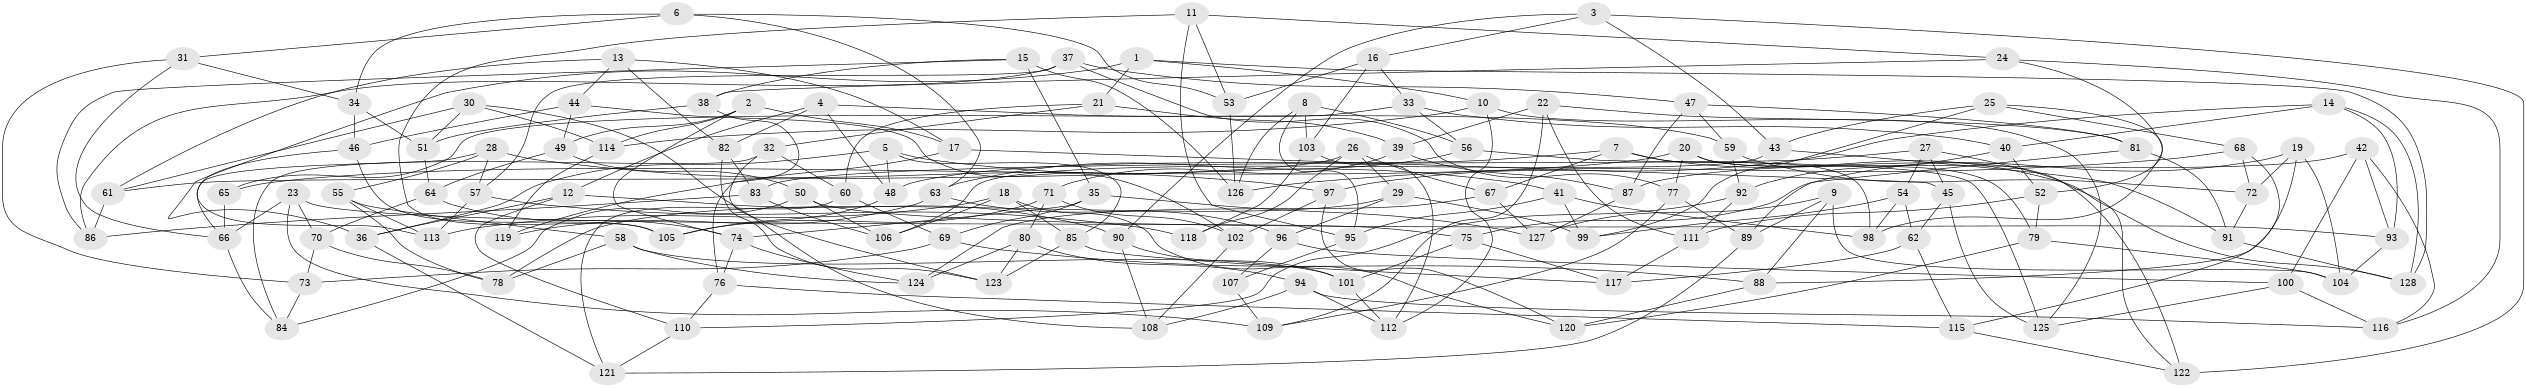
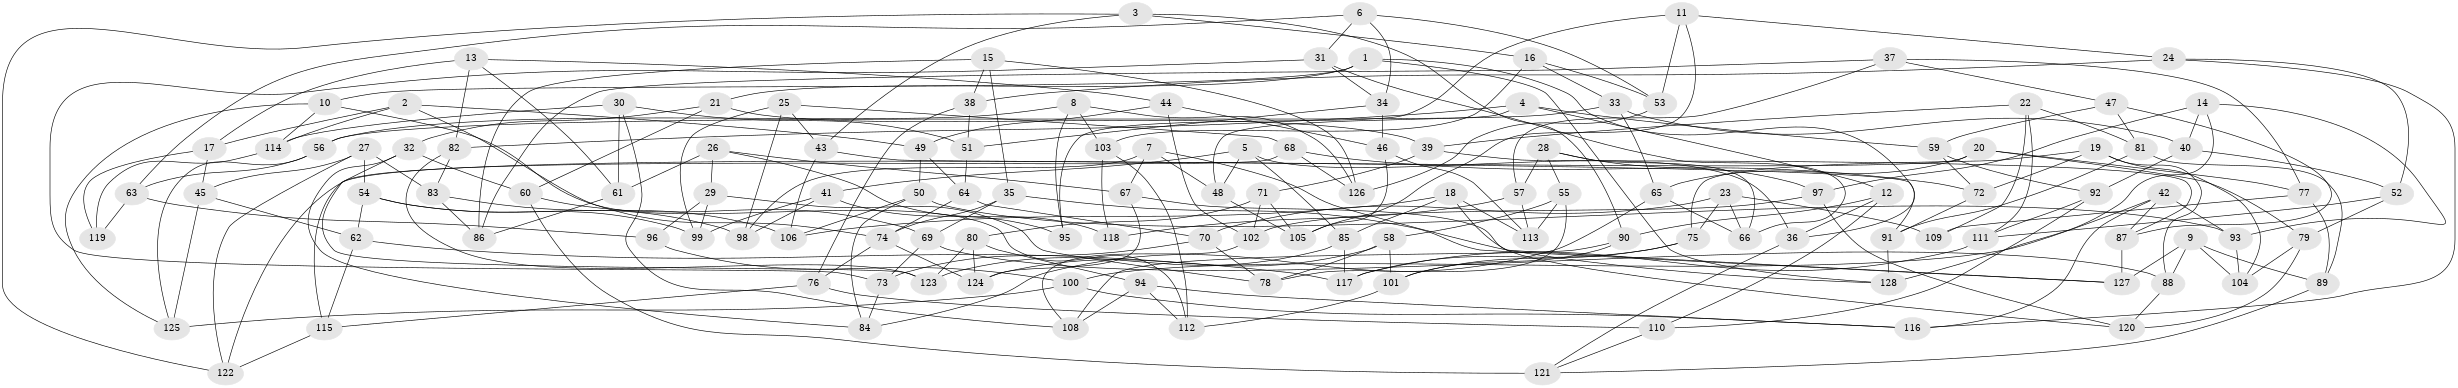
node "107": removed
edge "66" -- "84": now "65" -- "84"
